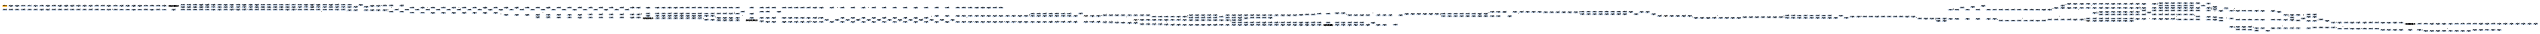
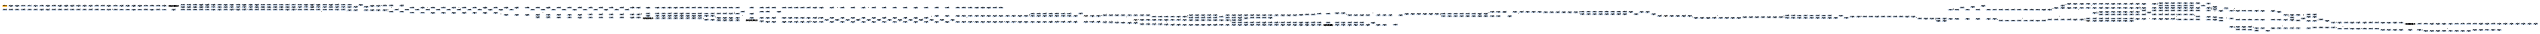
node "0x010c010a xorl": removed
node "0x010c03ee subl": added
